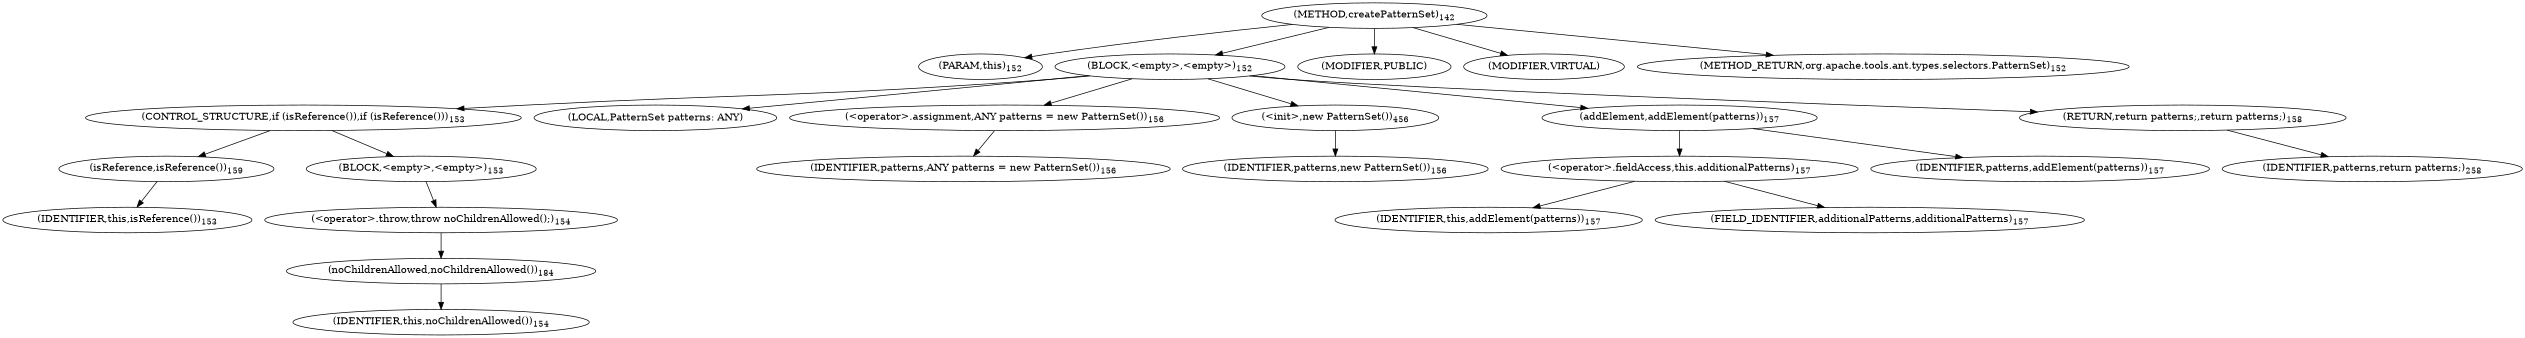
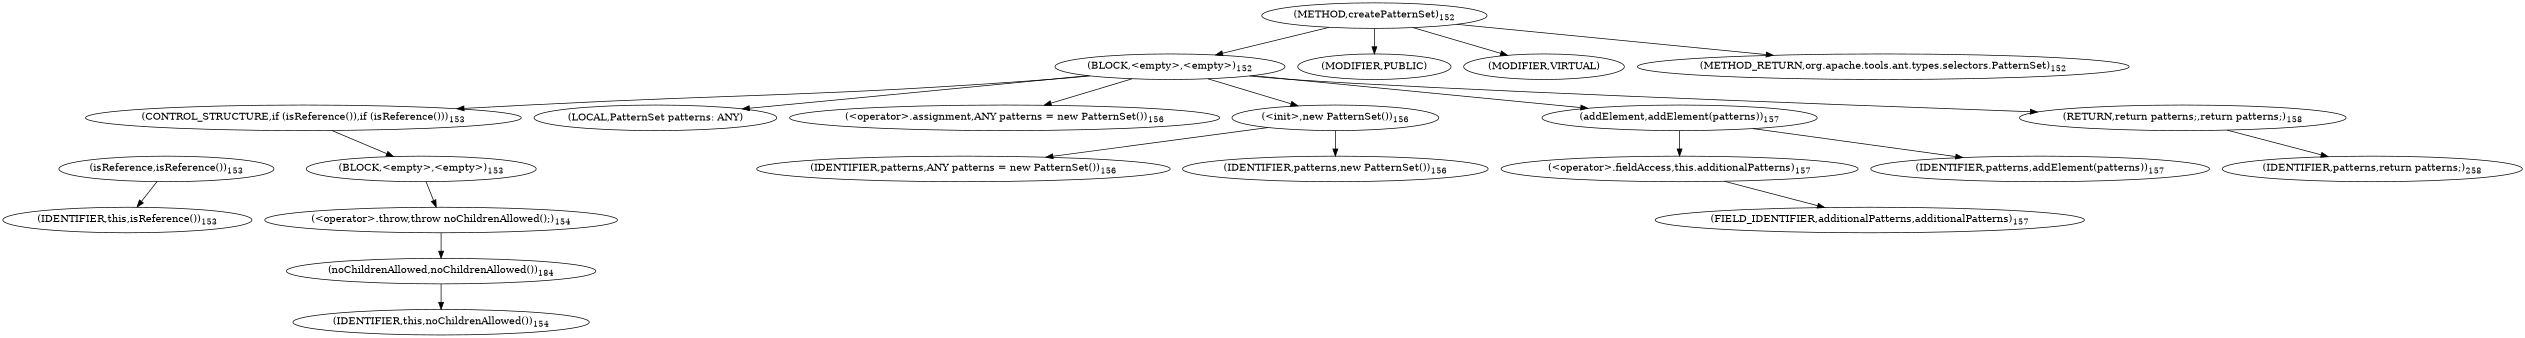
node "(METHOD,createPatternSet)": text "142" -> "152"
node "(PARAM,this)": removed
node "(<init>,new PatternSet())": text "456" -> "156"
edge "(<operator>.assignment,ANY patterns = new PatternSet())" -> "(IDENTIFIER,patterns,ANY patterns = new PatternSet())": now "(<init>,new PatternSet())" -> "(IDENTIFIER,patterns,ANY patterns = new PatternSet())"
edge "(CONTROL_STRUCTURE,if (isReference()),if (isReference()))" -> "(isReference,isReference())": removed
node "(isReference,isReference())": text "159" -> "153"
node "(IDENTIFIER,this,addElement(patterns))": removed
